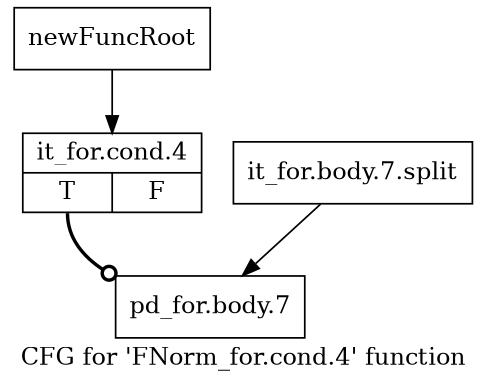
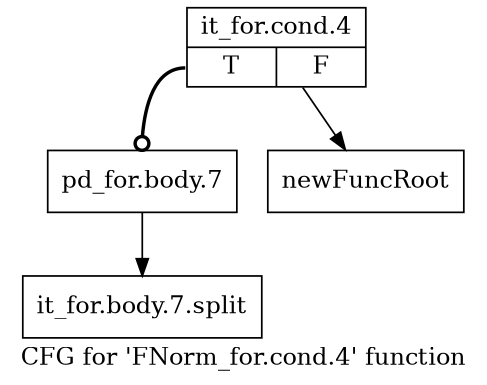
edge "newFuncRoot" -> "it_for.cond.4": reversed
edge "it_for.body.7.split" -> "pd_for.body.7": reversed
